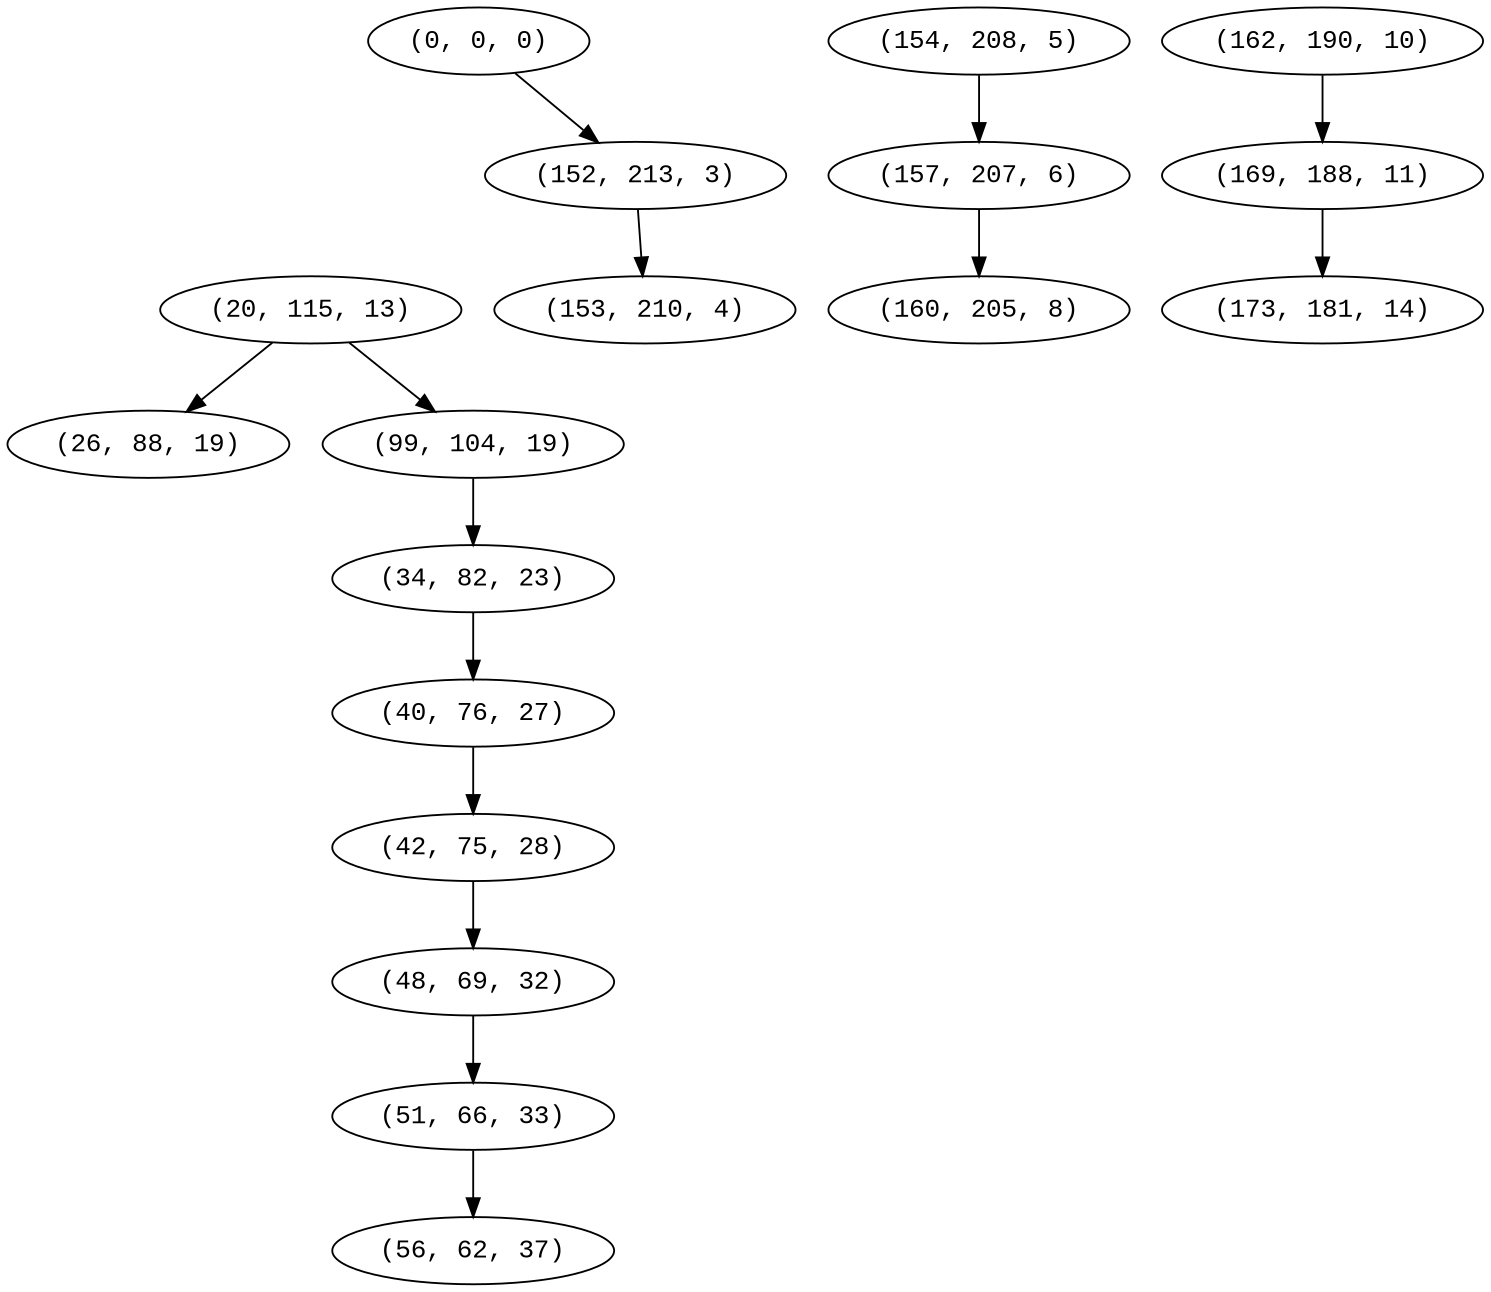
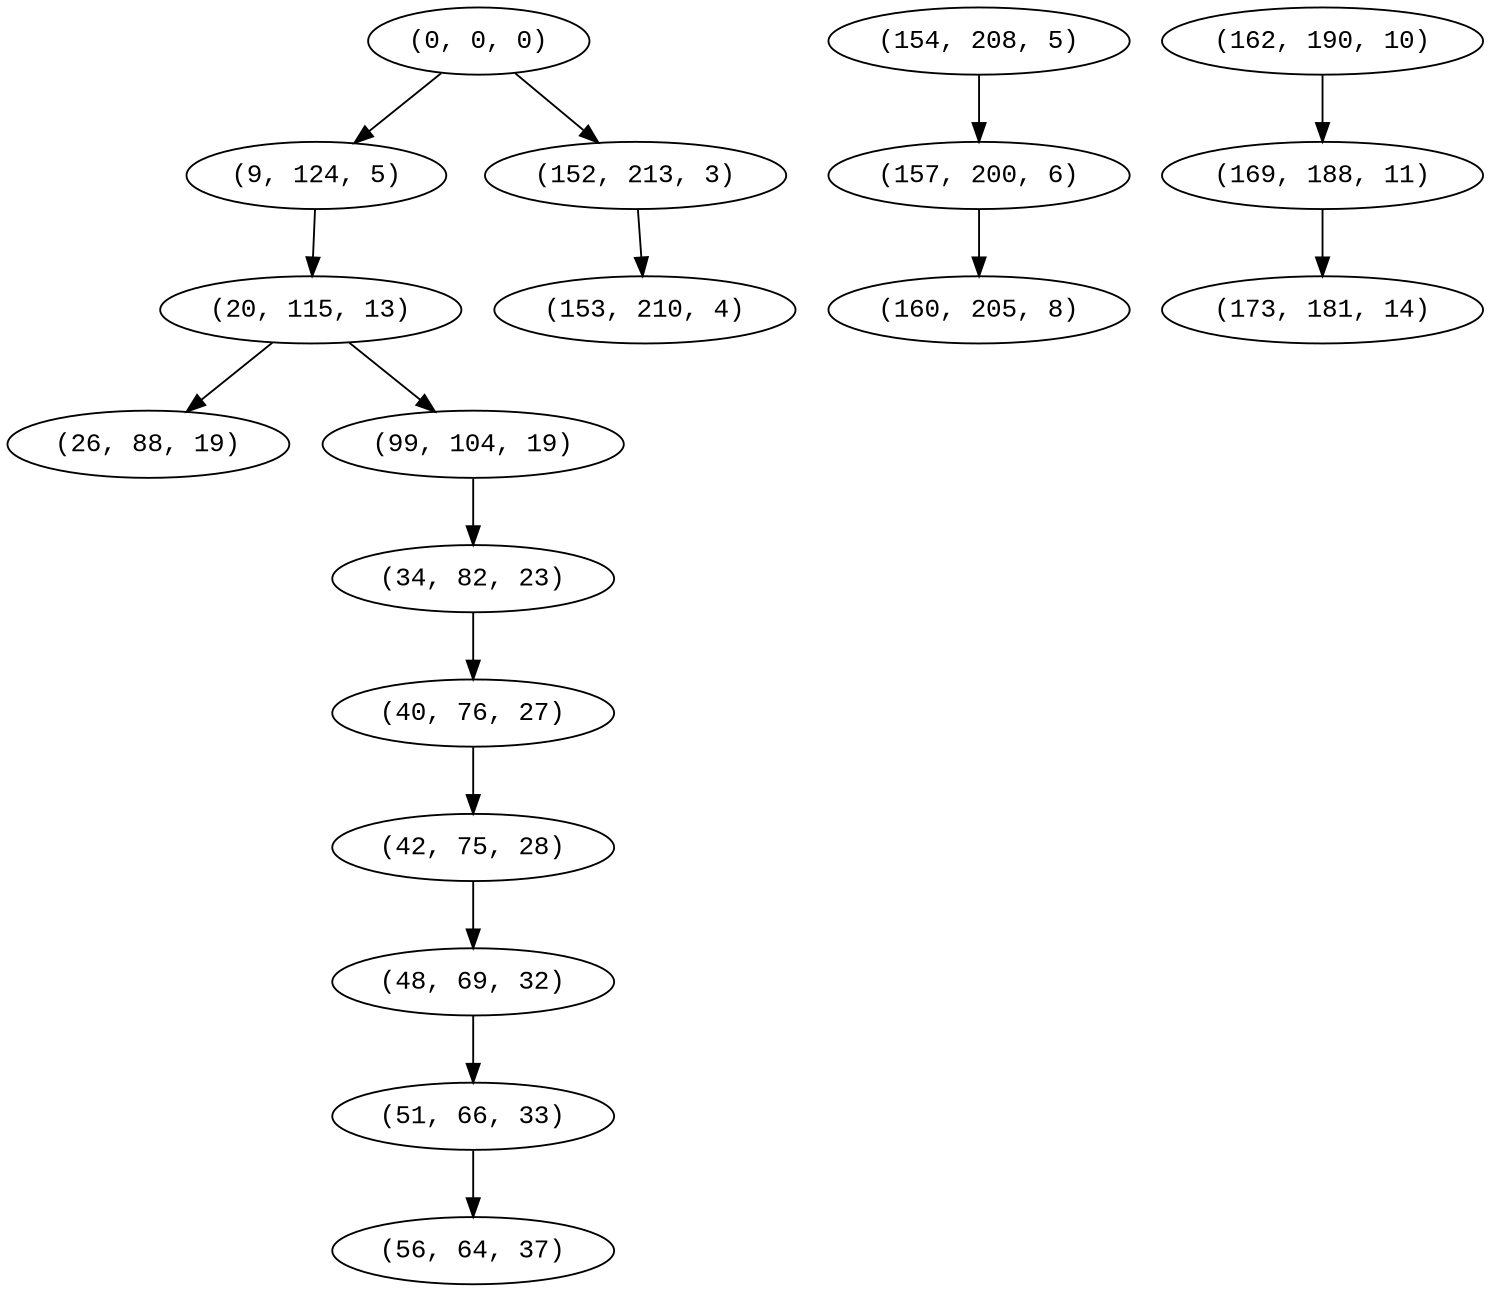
node "(9, 124, 5)": added
node "(157, 207, 6)": label "(157, 207, 6)" -> "(157, 200, 6)"
node "(56, 62, 37)": label "(56, 62, 37)" -> "(56, 64, 37)"
